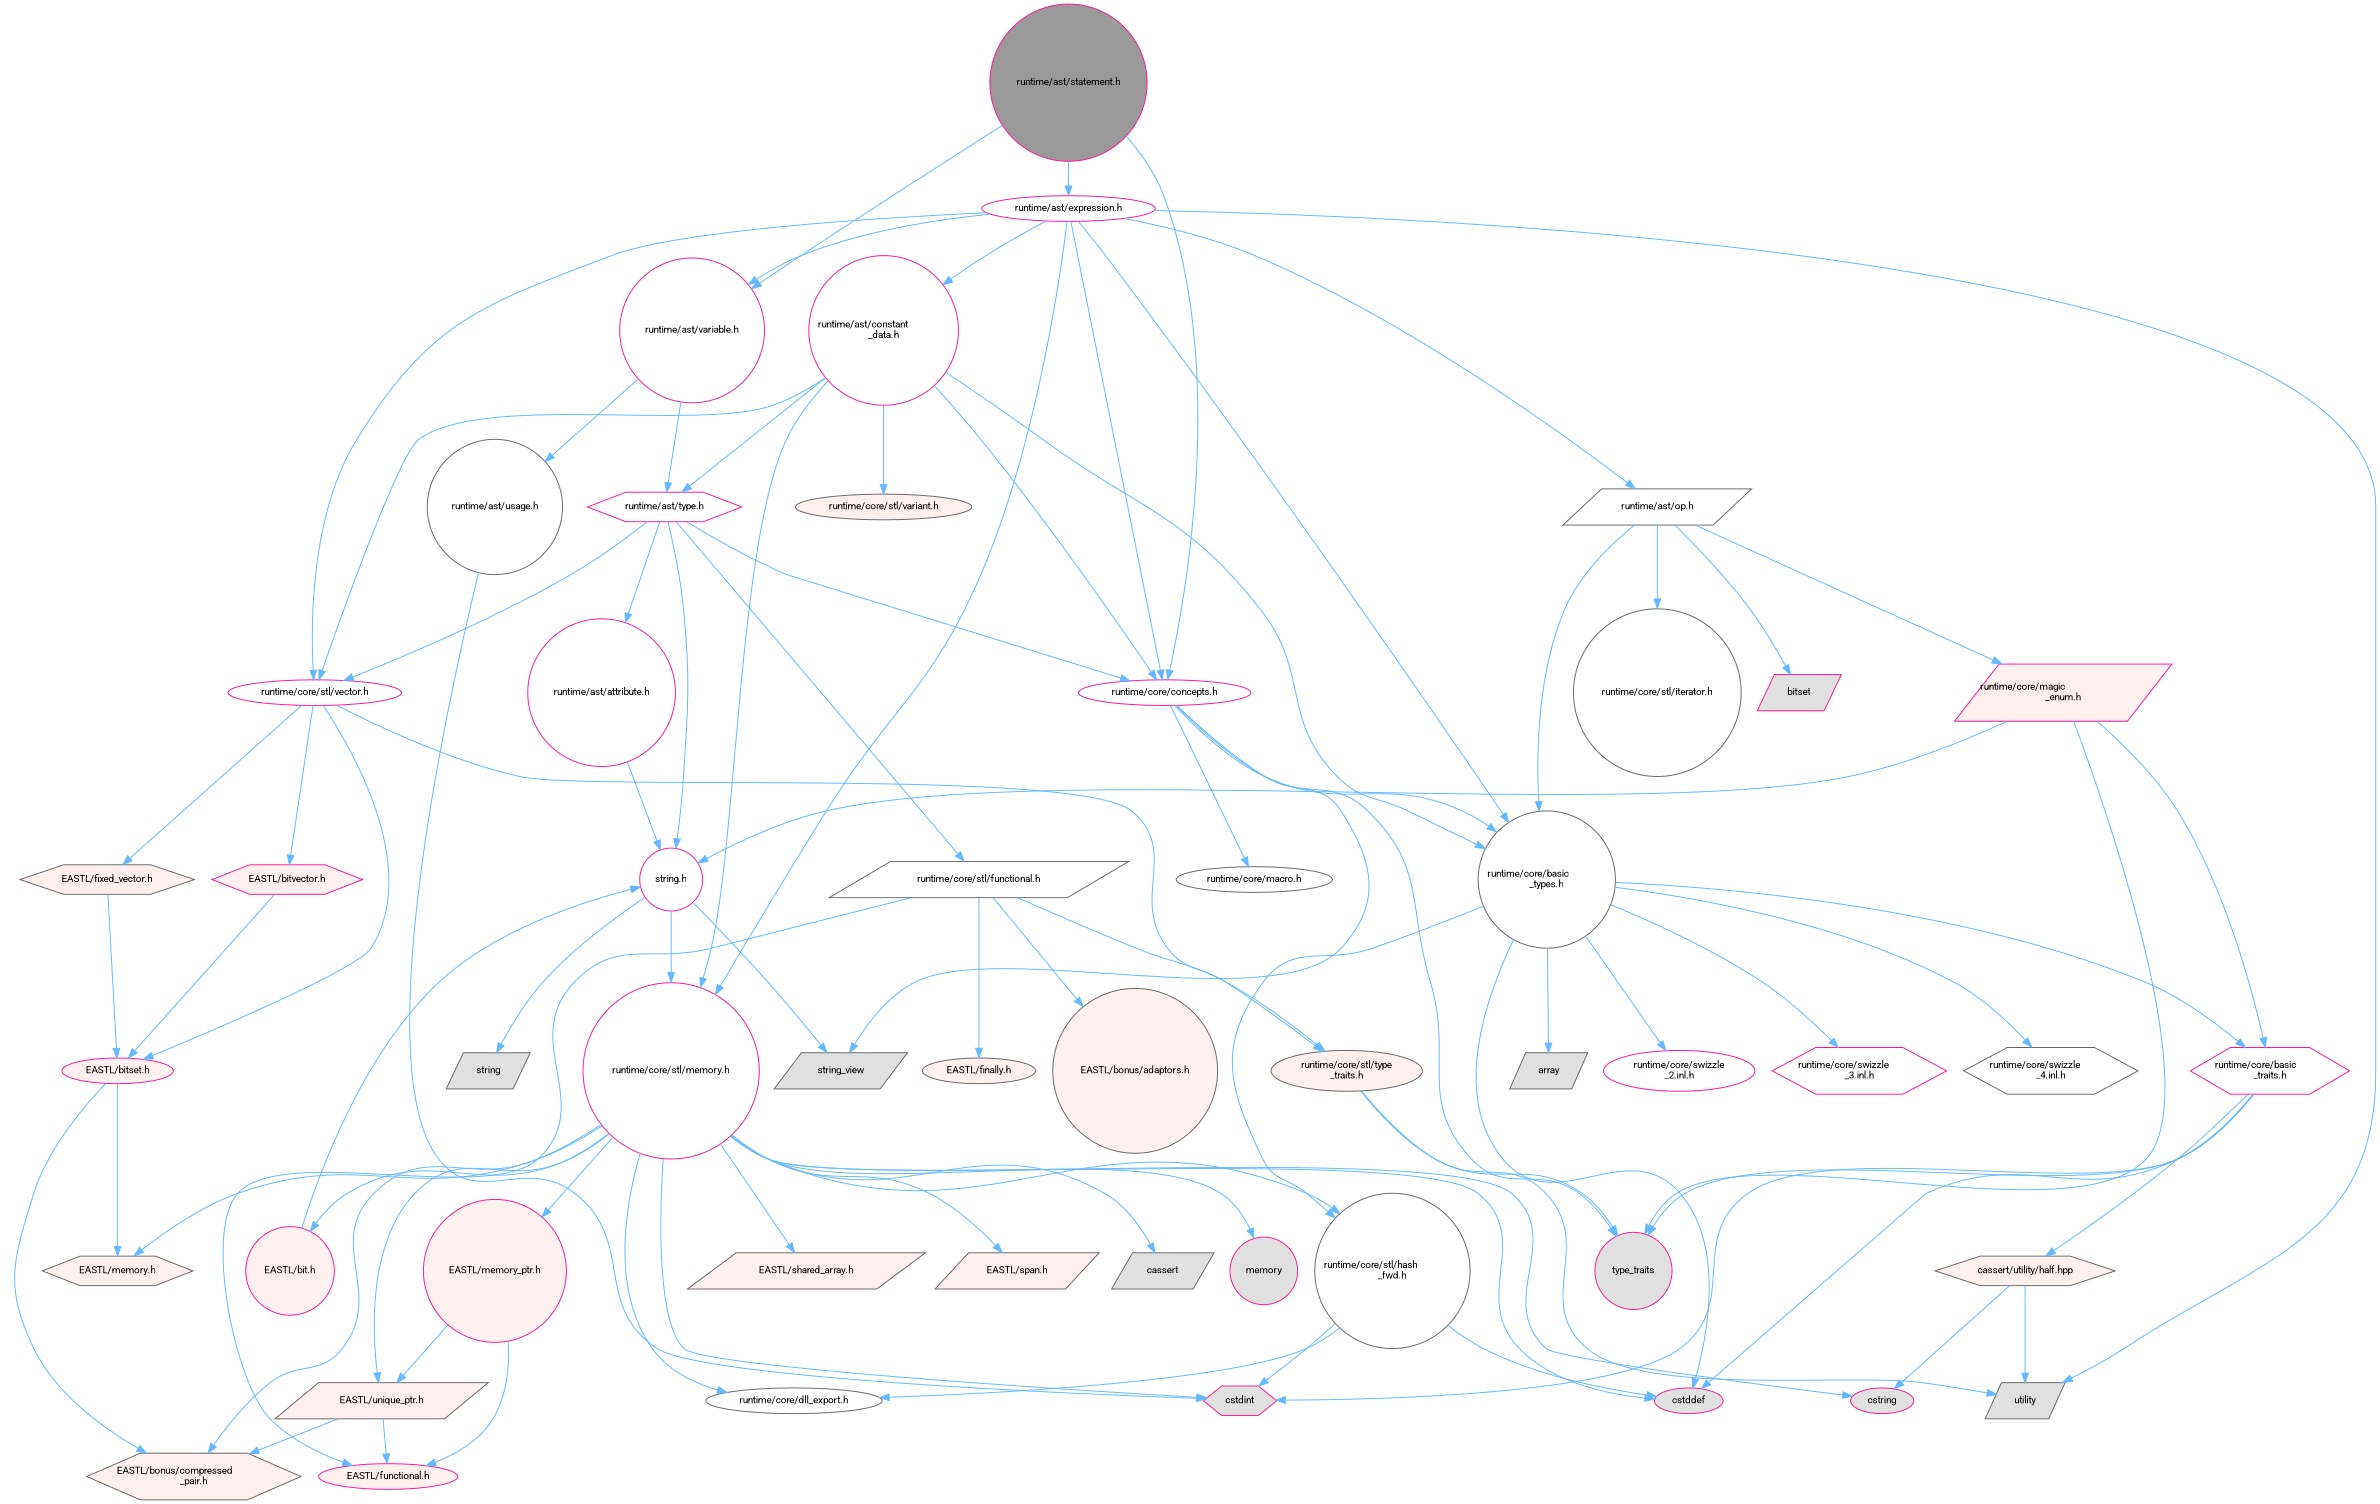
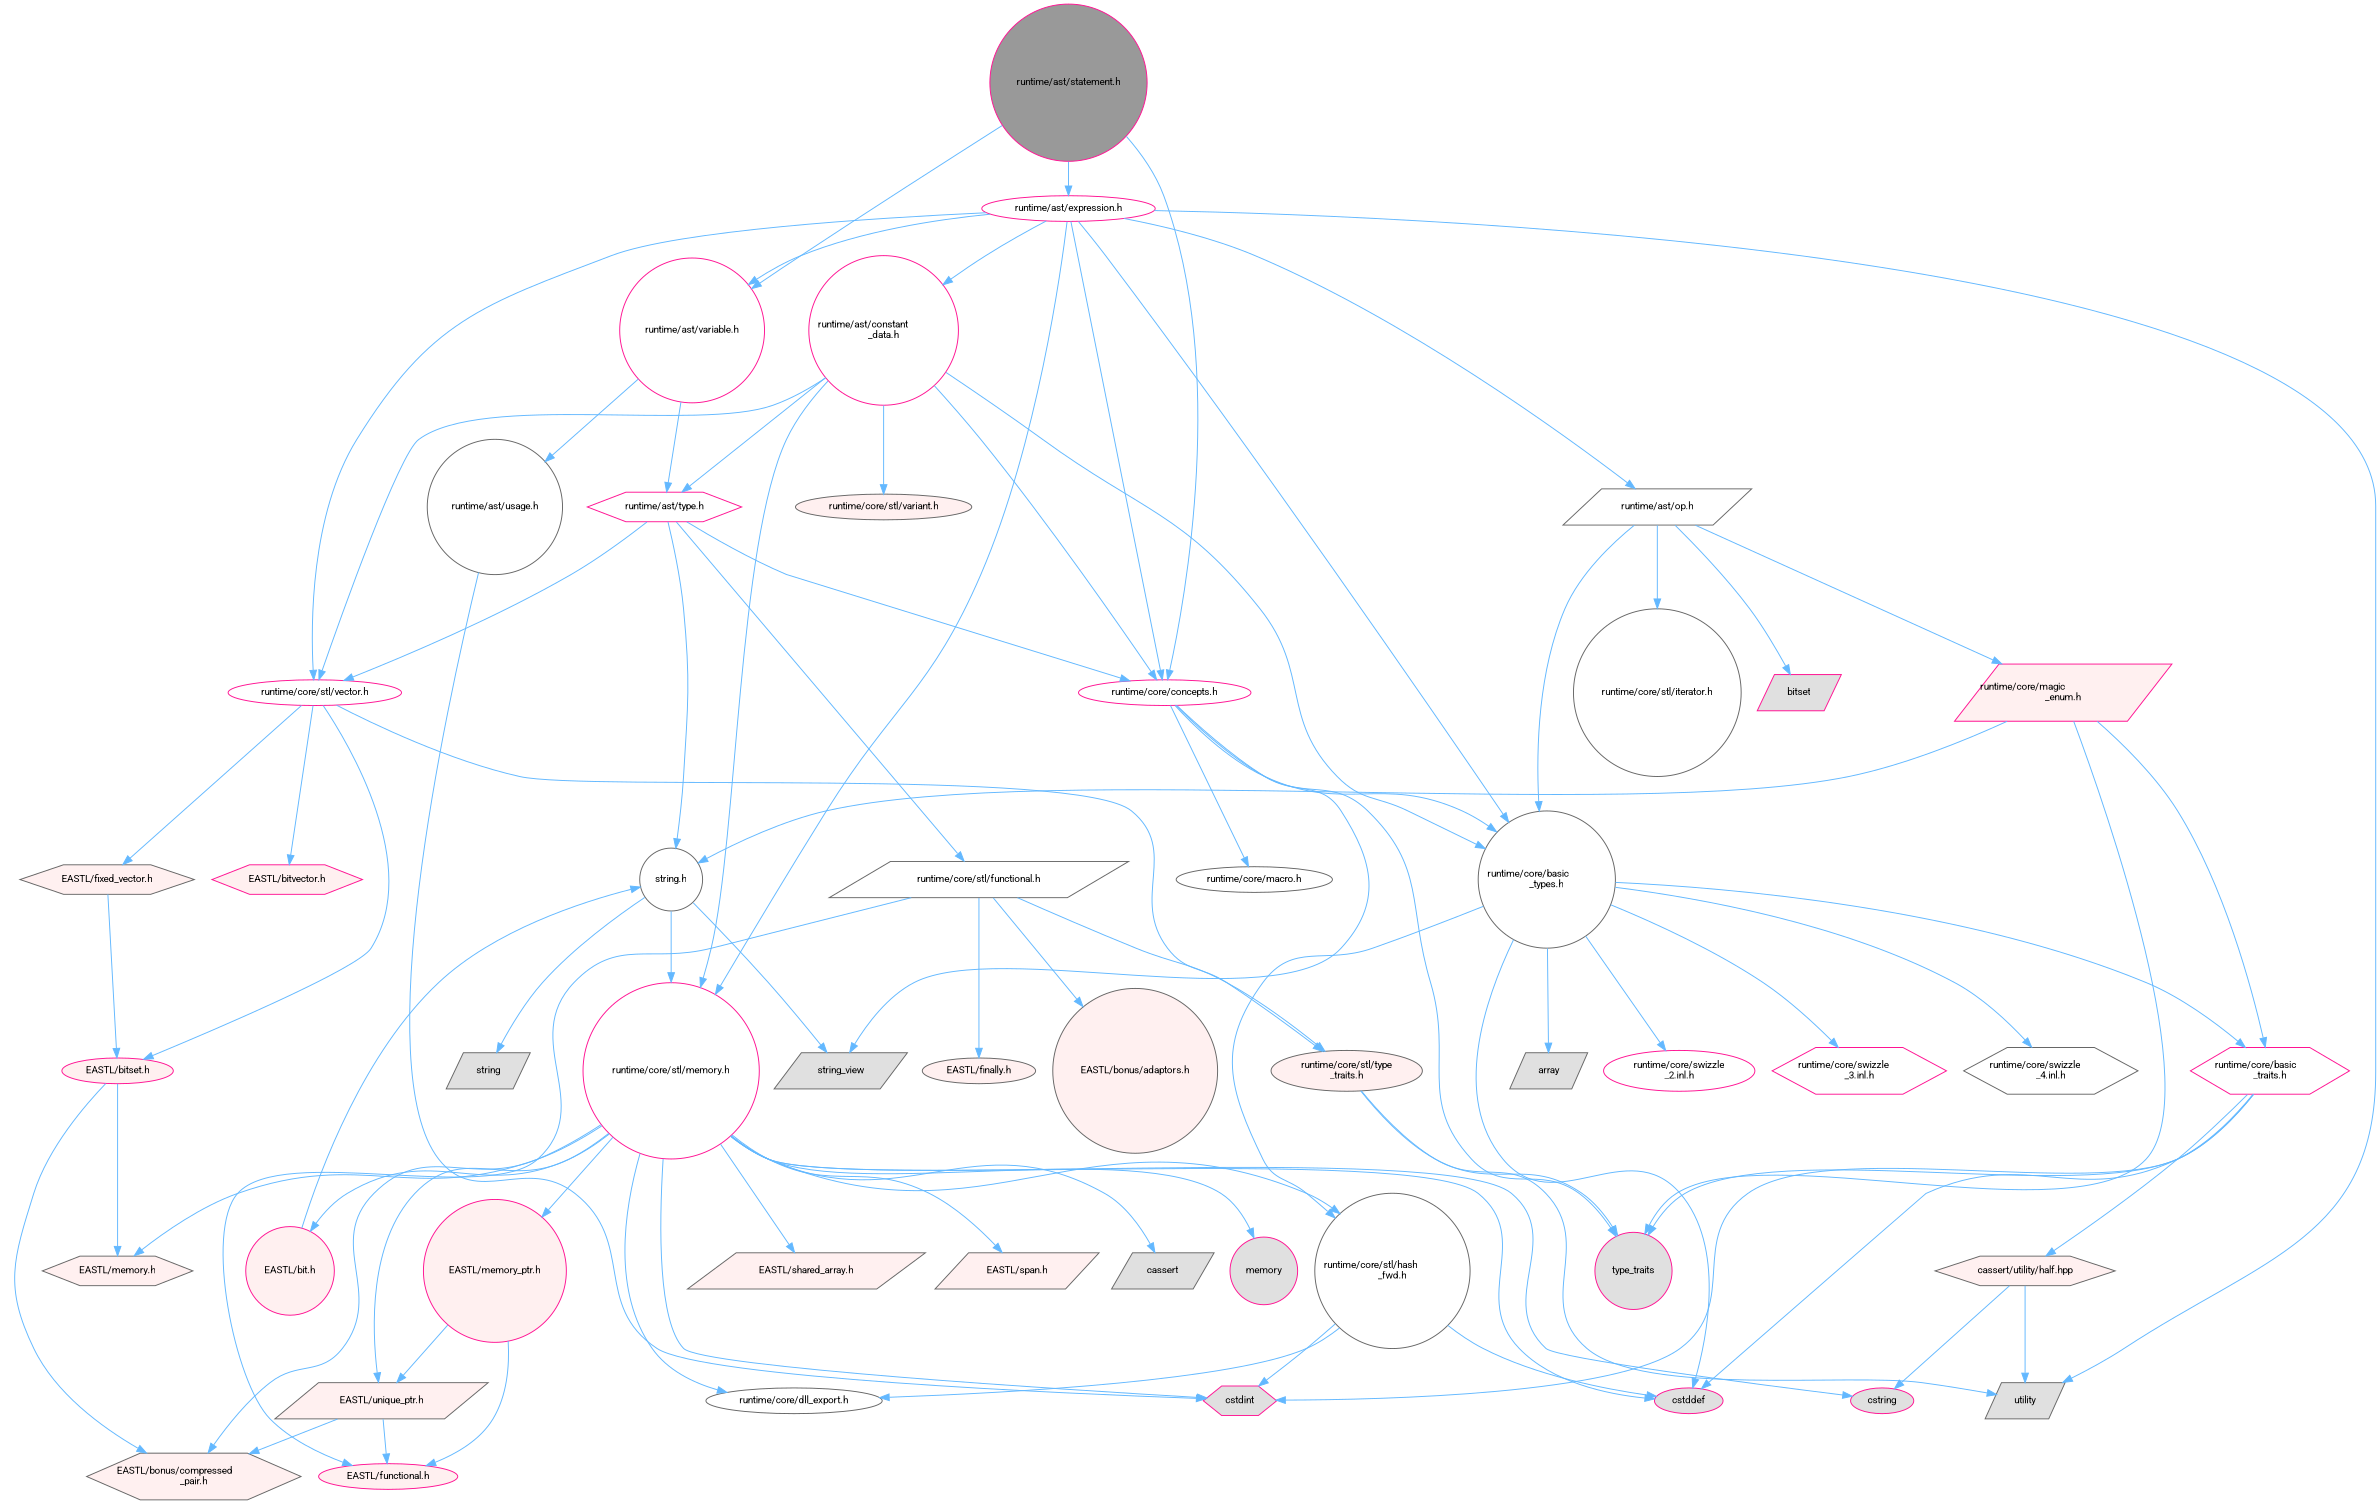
node "runtime/ast/attribute.h": removed
node "string.h": color deeppink -> gray40
edge "EASTL/bitvector.h" -> "EASTL/bitset.h": removed
